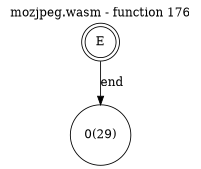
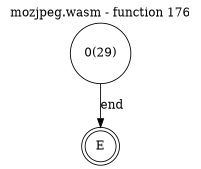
edge "E" -> "0(29)": reversed
